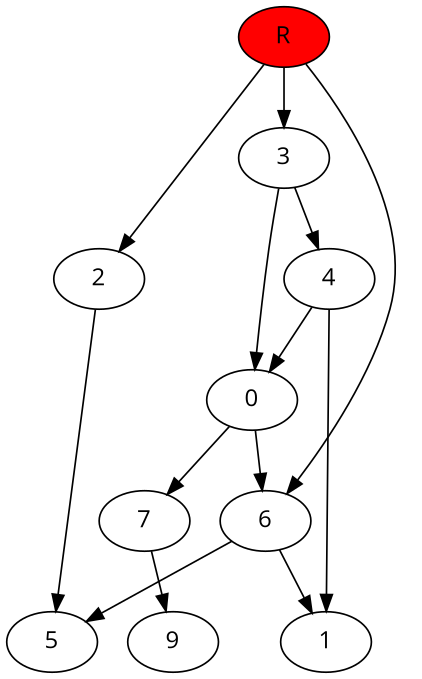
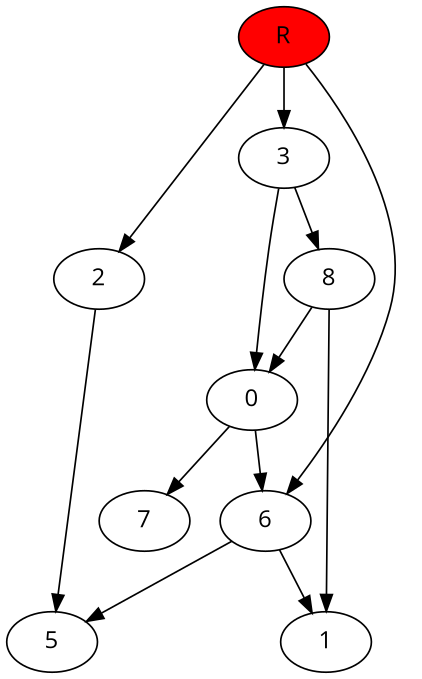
node "4": label "4" -> "8"
node "9": removed
